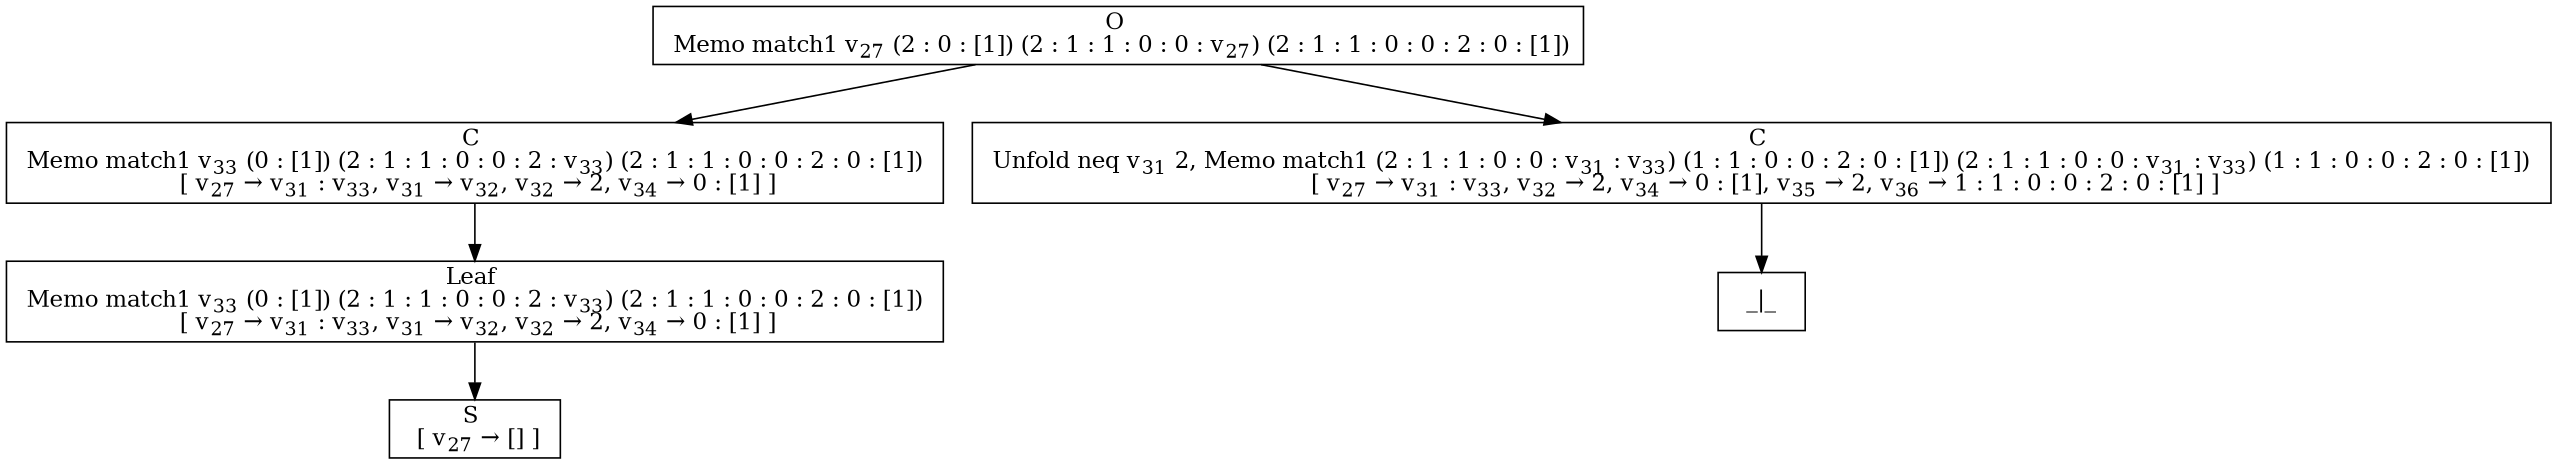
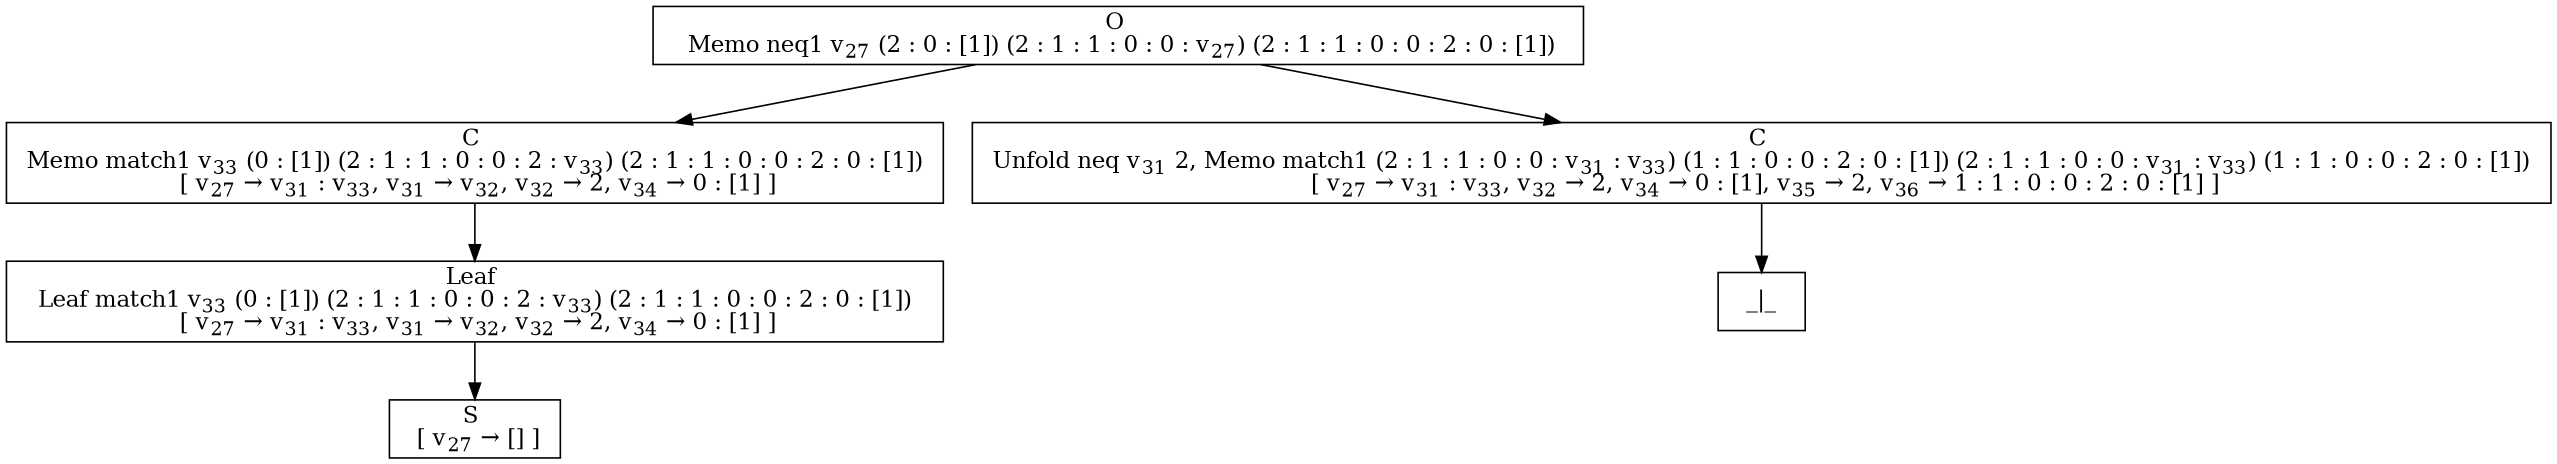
node "O": text "Memo match1 v" -> "Memo neq1 v"
node "Leaf": text "Memo match1 v" -> "Leaf match1 v"
